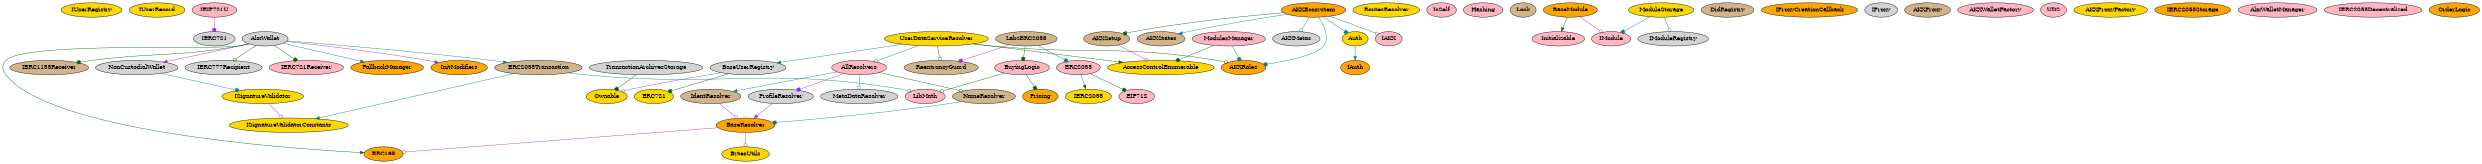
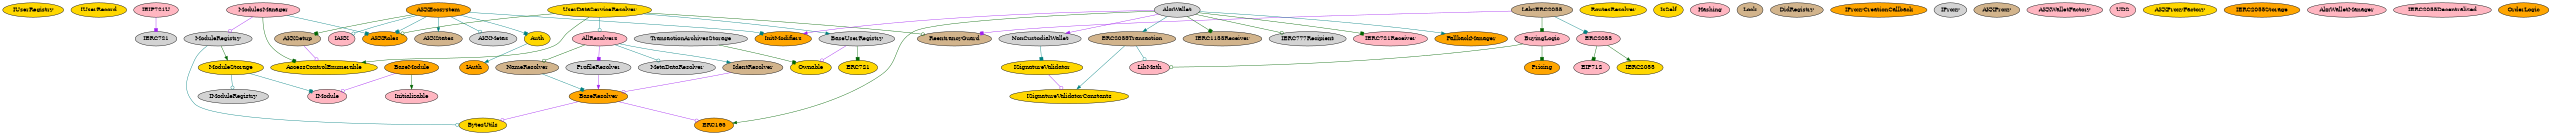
node "IsSelf": fillcolor lightpink -> gold
edge "AKXEcosystem" -> "InitModifiers": added
node "ModuleRegistry": added
